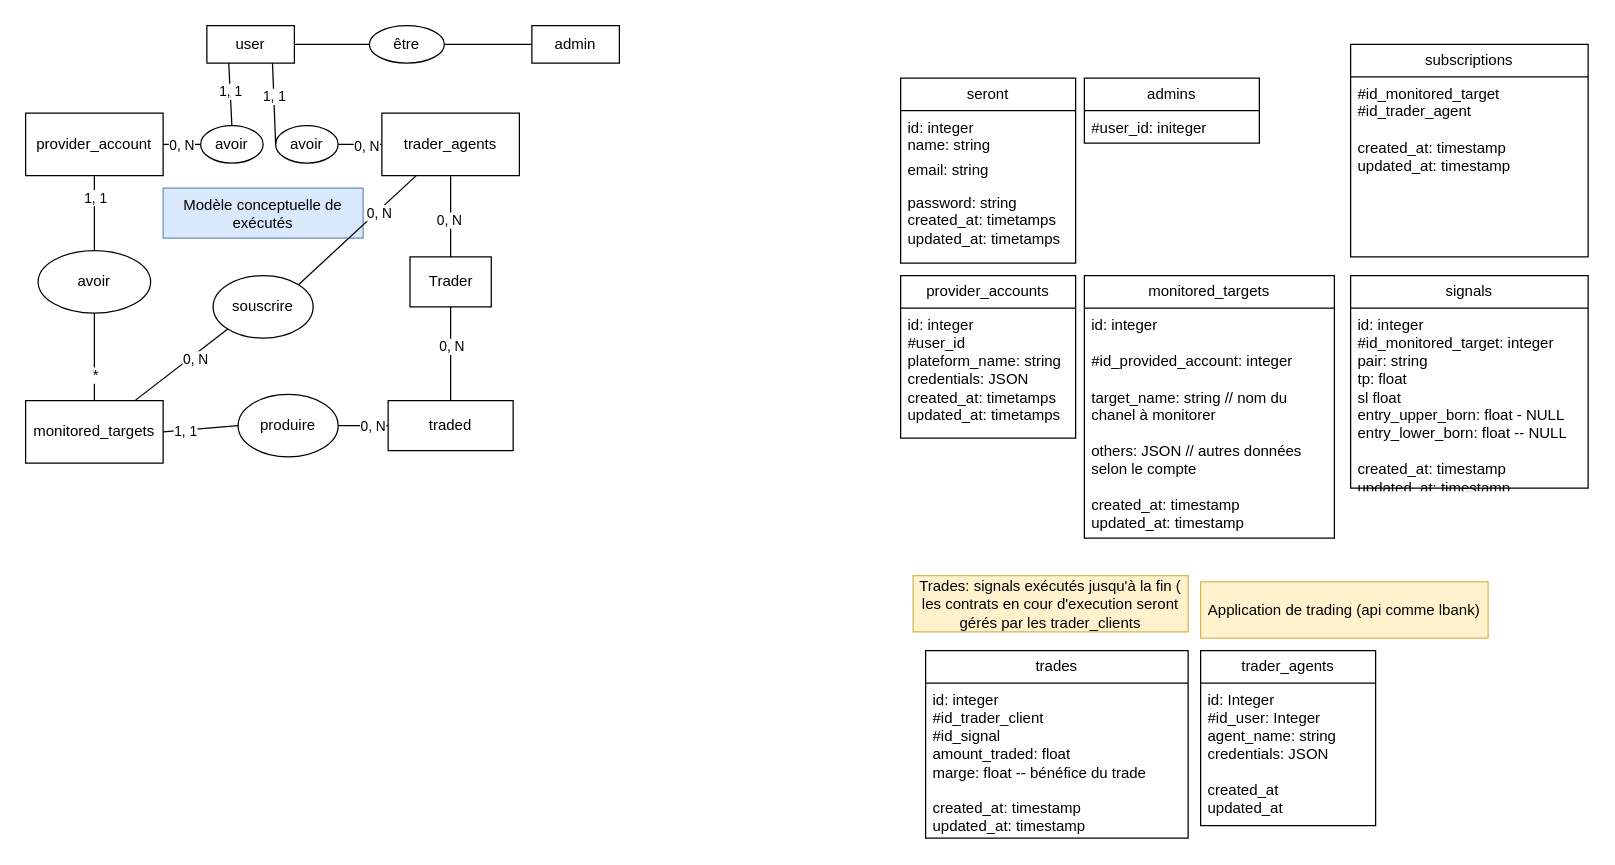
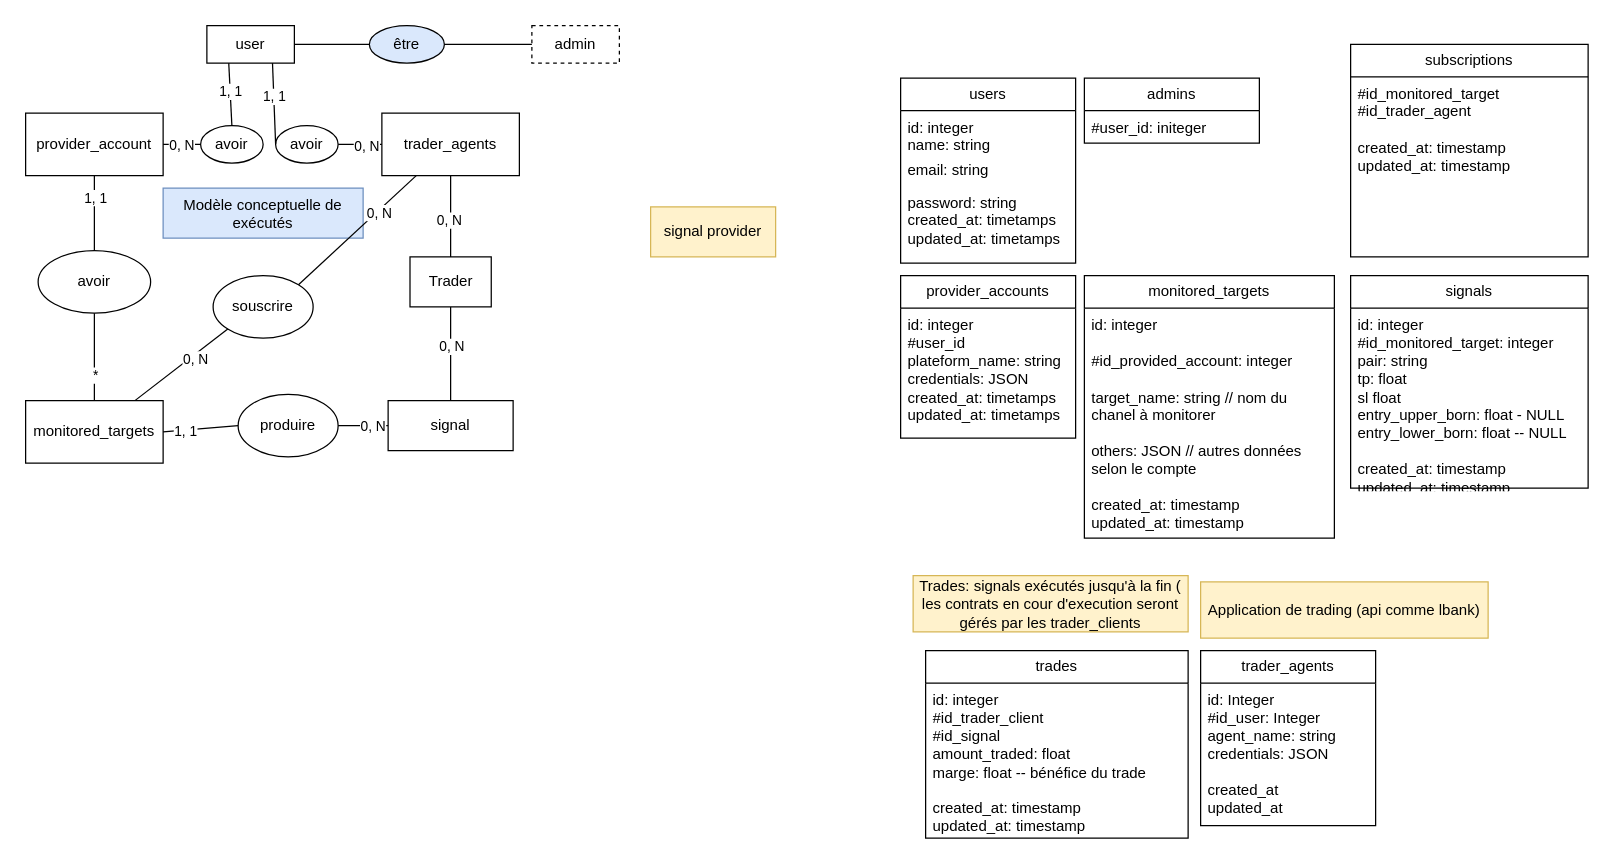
node "être": fillcolor #ffffff -> #dae8fc
node "admin": style solid -> dashed
node "seront": label "seront" -> "users"
node "signal provider": added
node "traded": label "traded" -> "signal"
